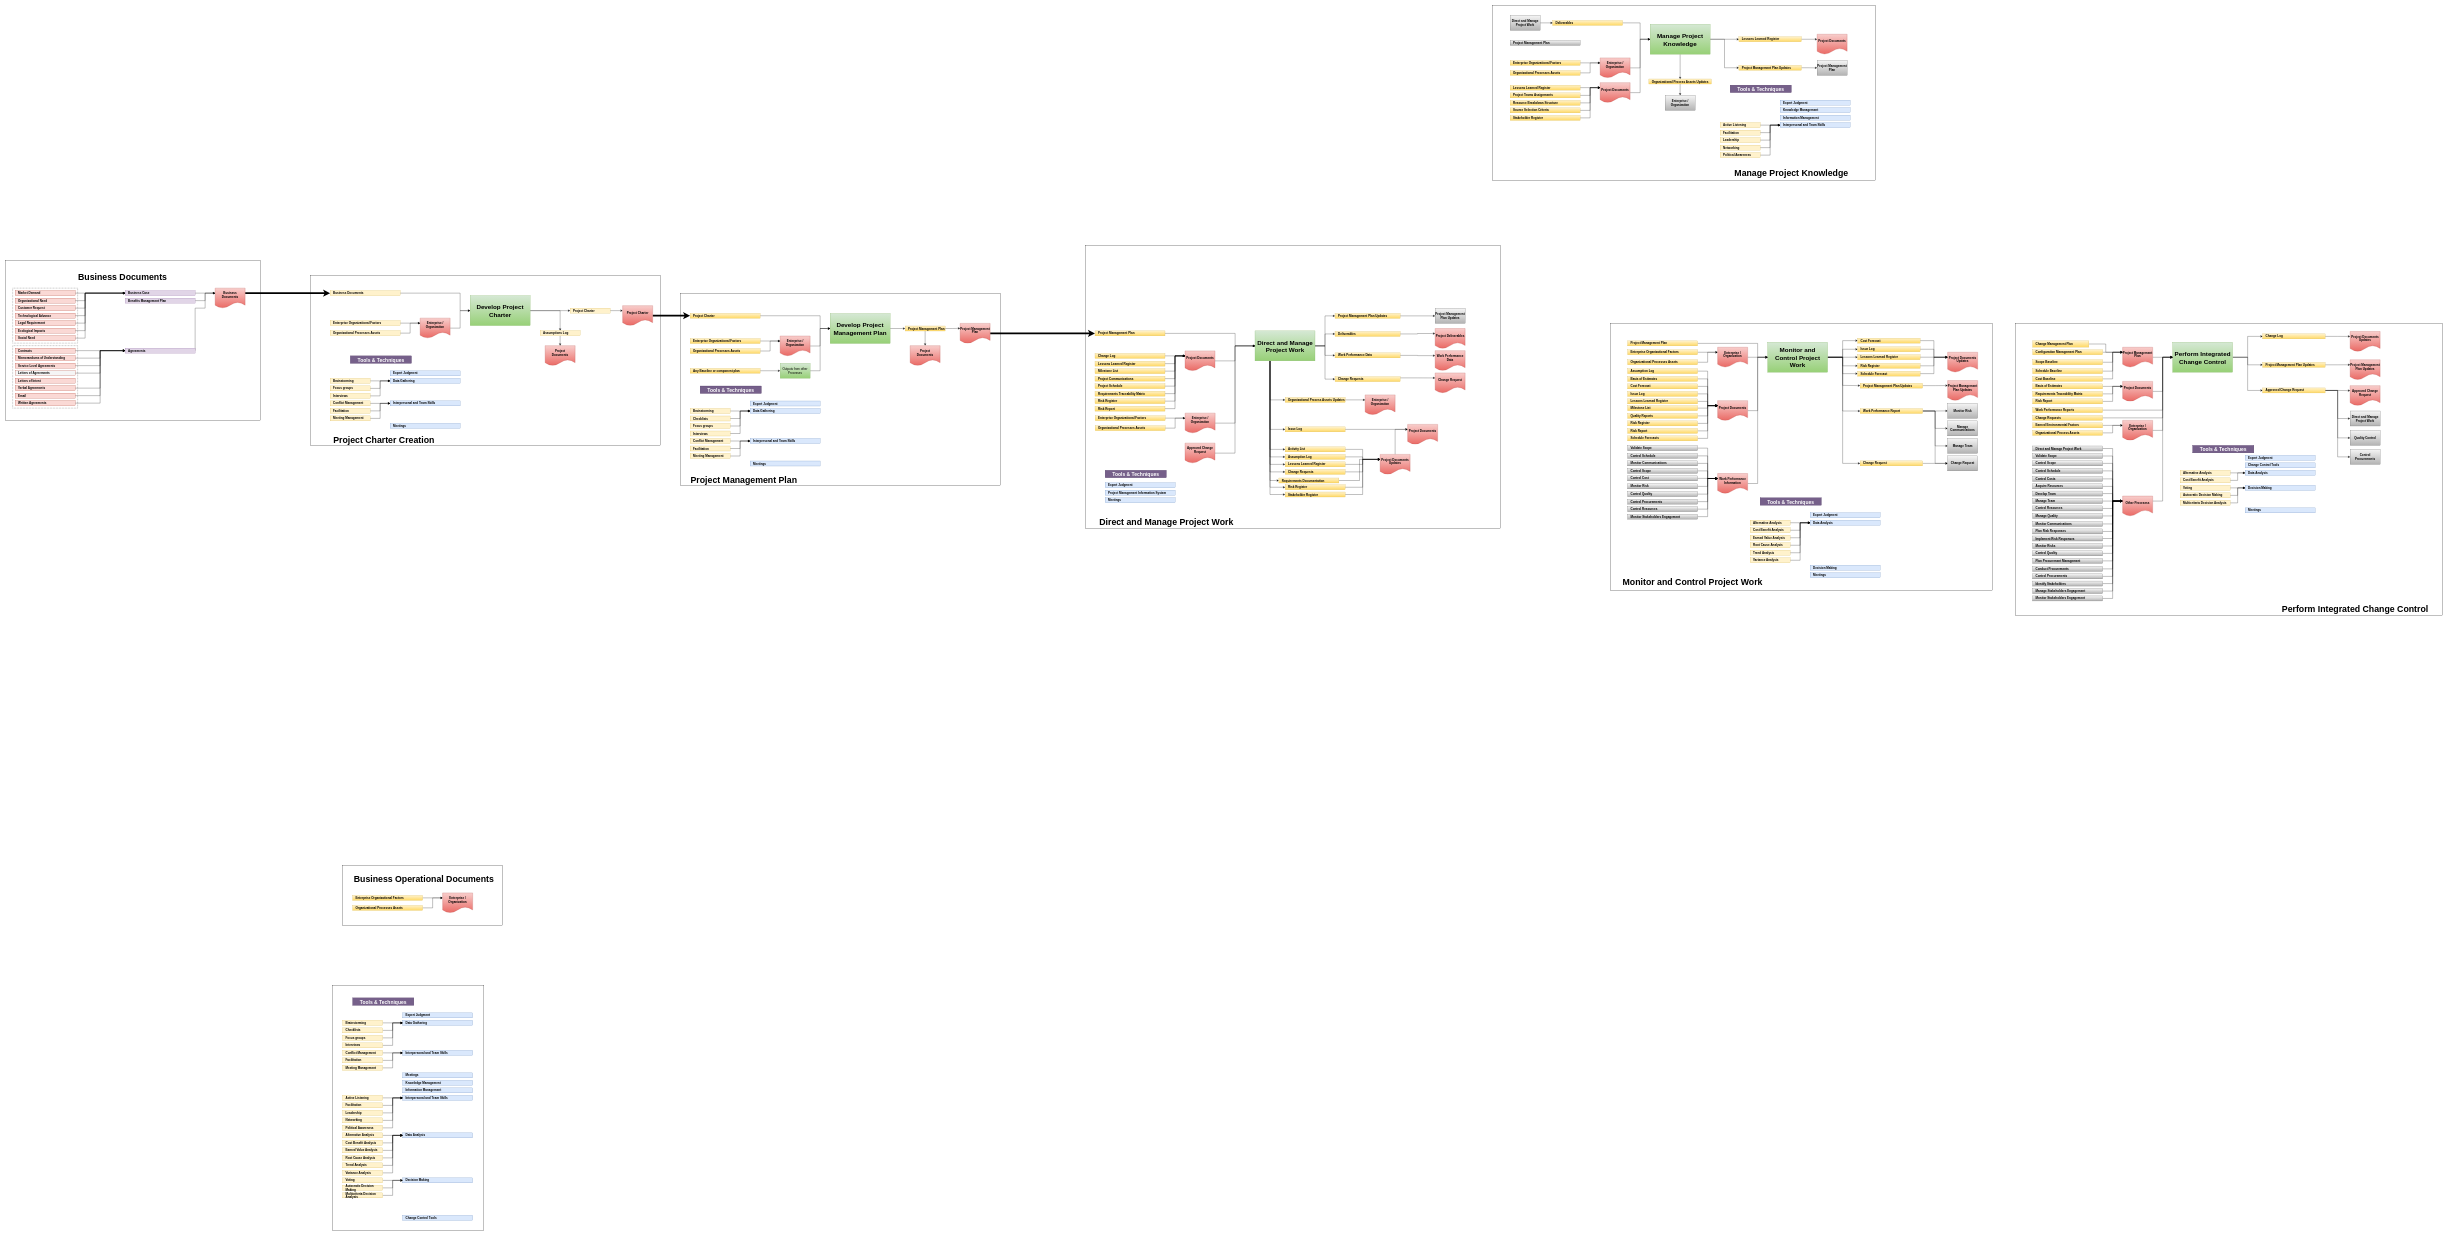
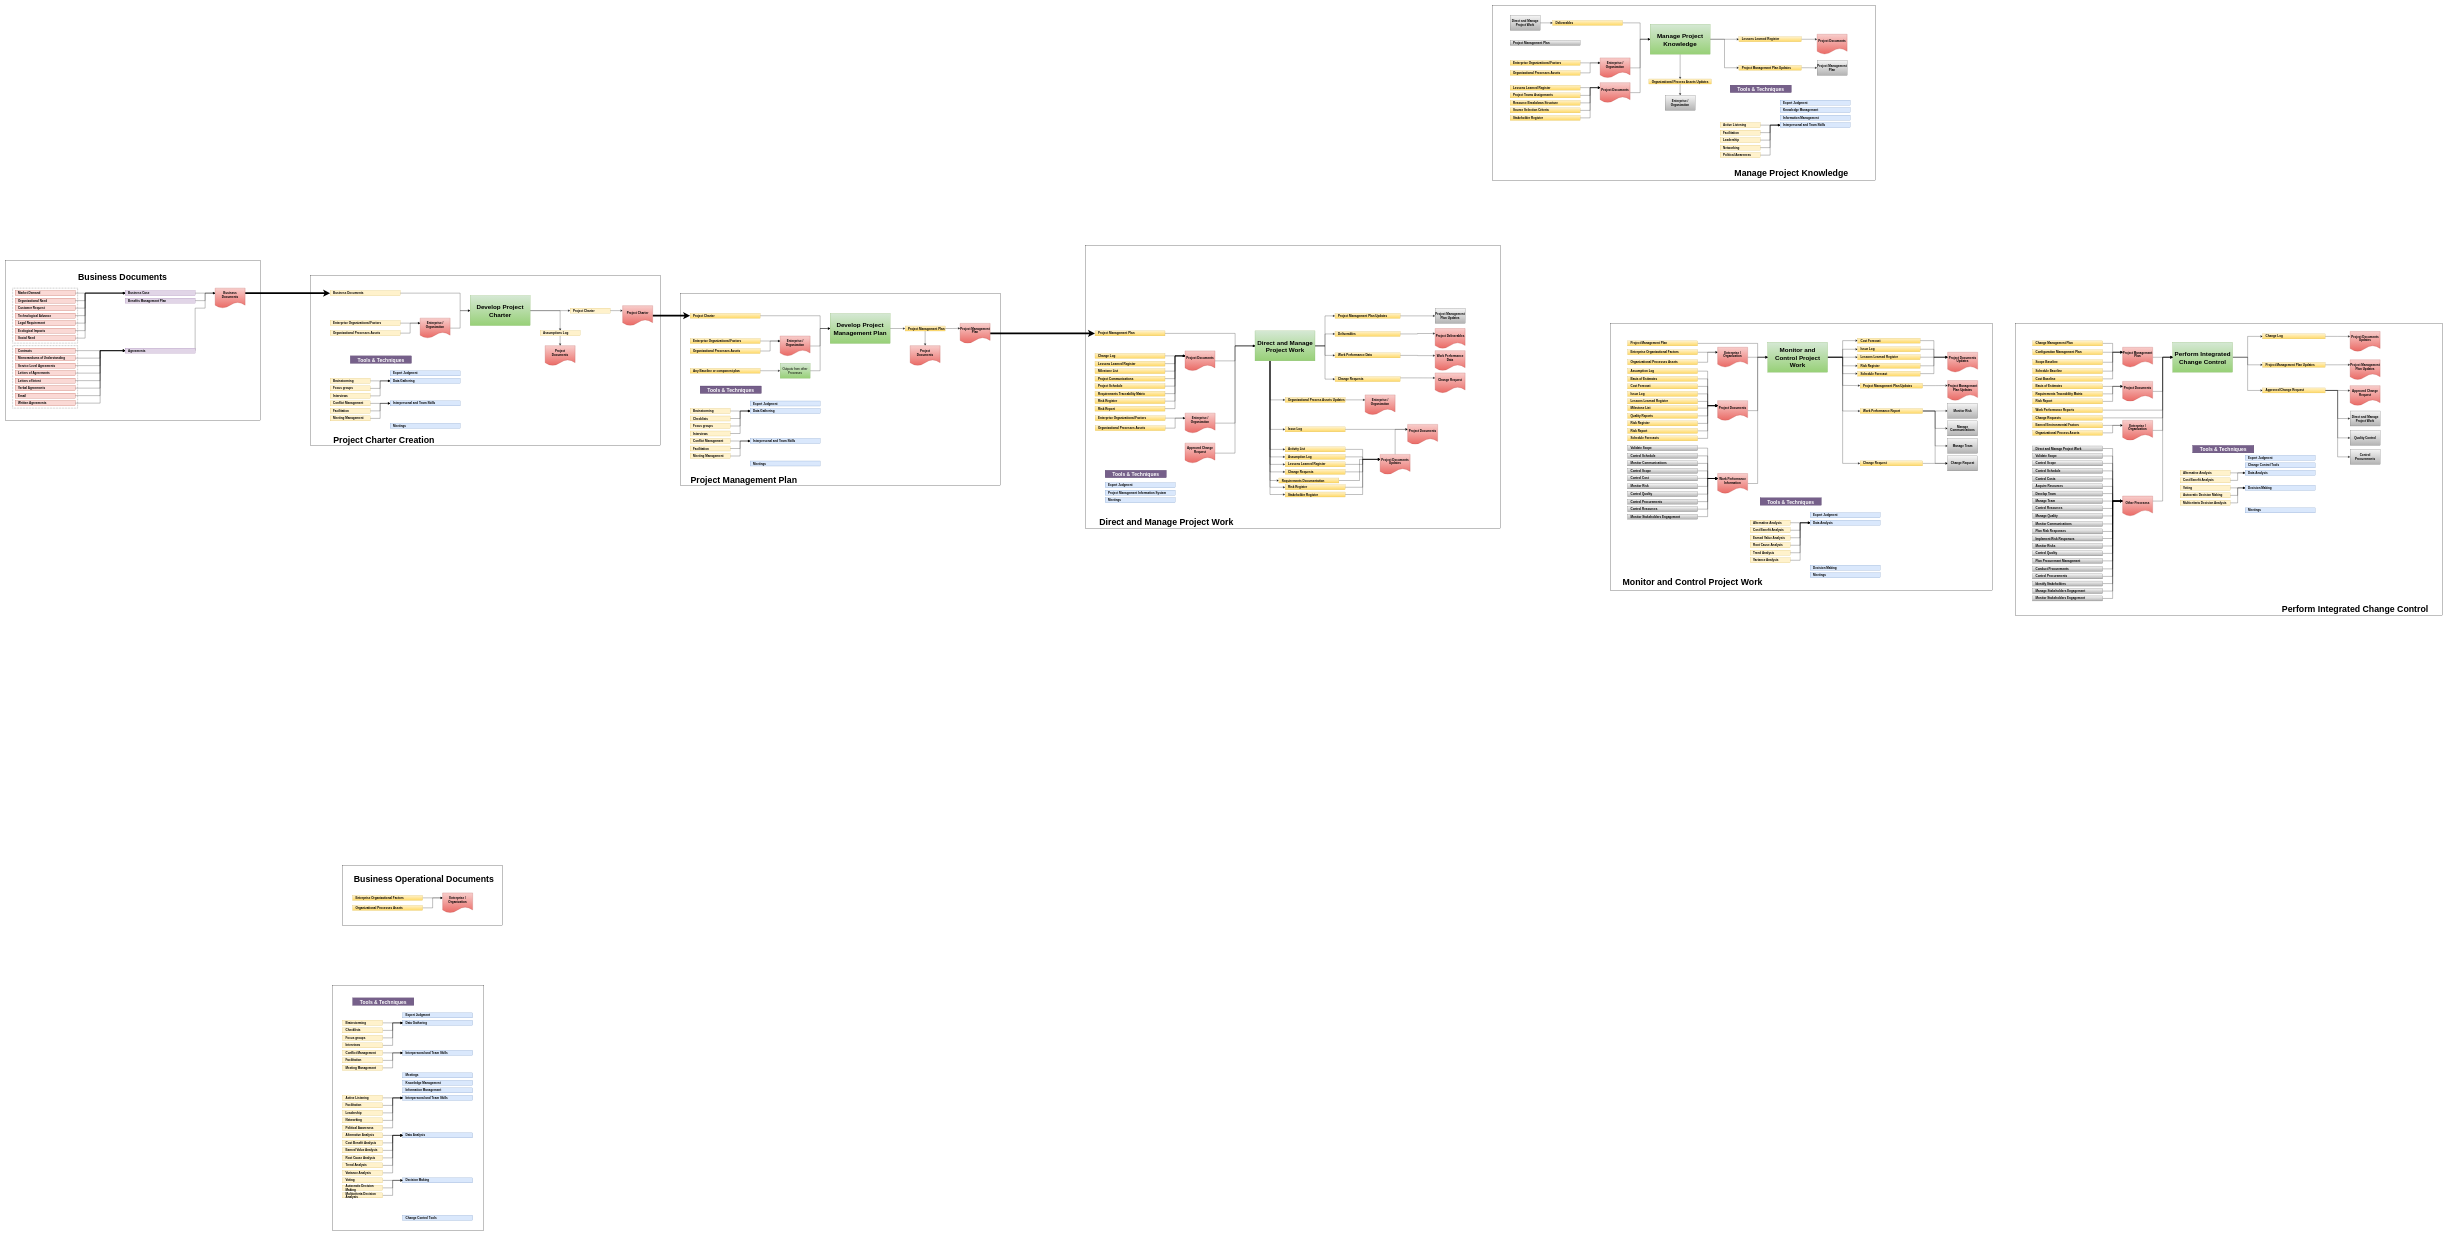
node "Change Management Plan": size 56x6 -> 70x5
node "Letters of Agreements": fillcolor #f5f5f5 -> #fad9d5
edge "Letters of Intent" -> "Agreements": added
